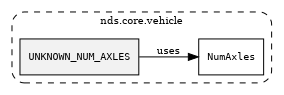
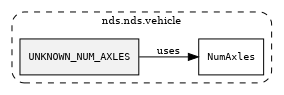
cluster "nds.core.vehicle": label "nds.core.vehicle" -> "nds.nds.vehicle"
